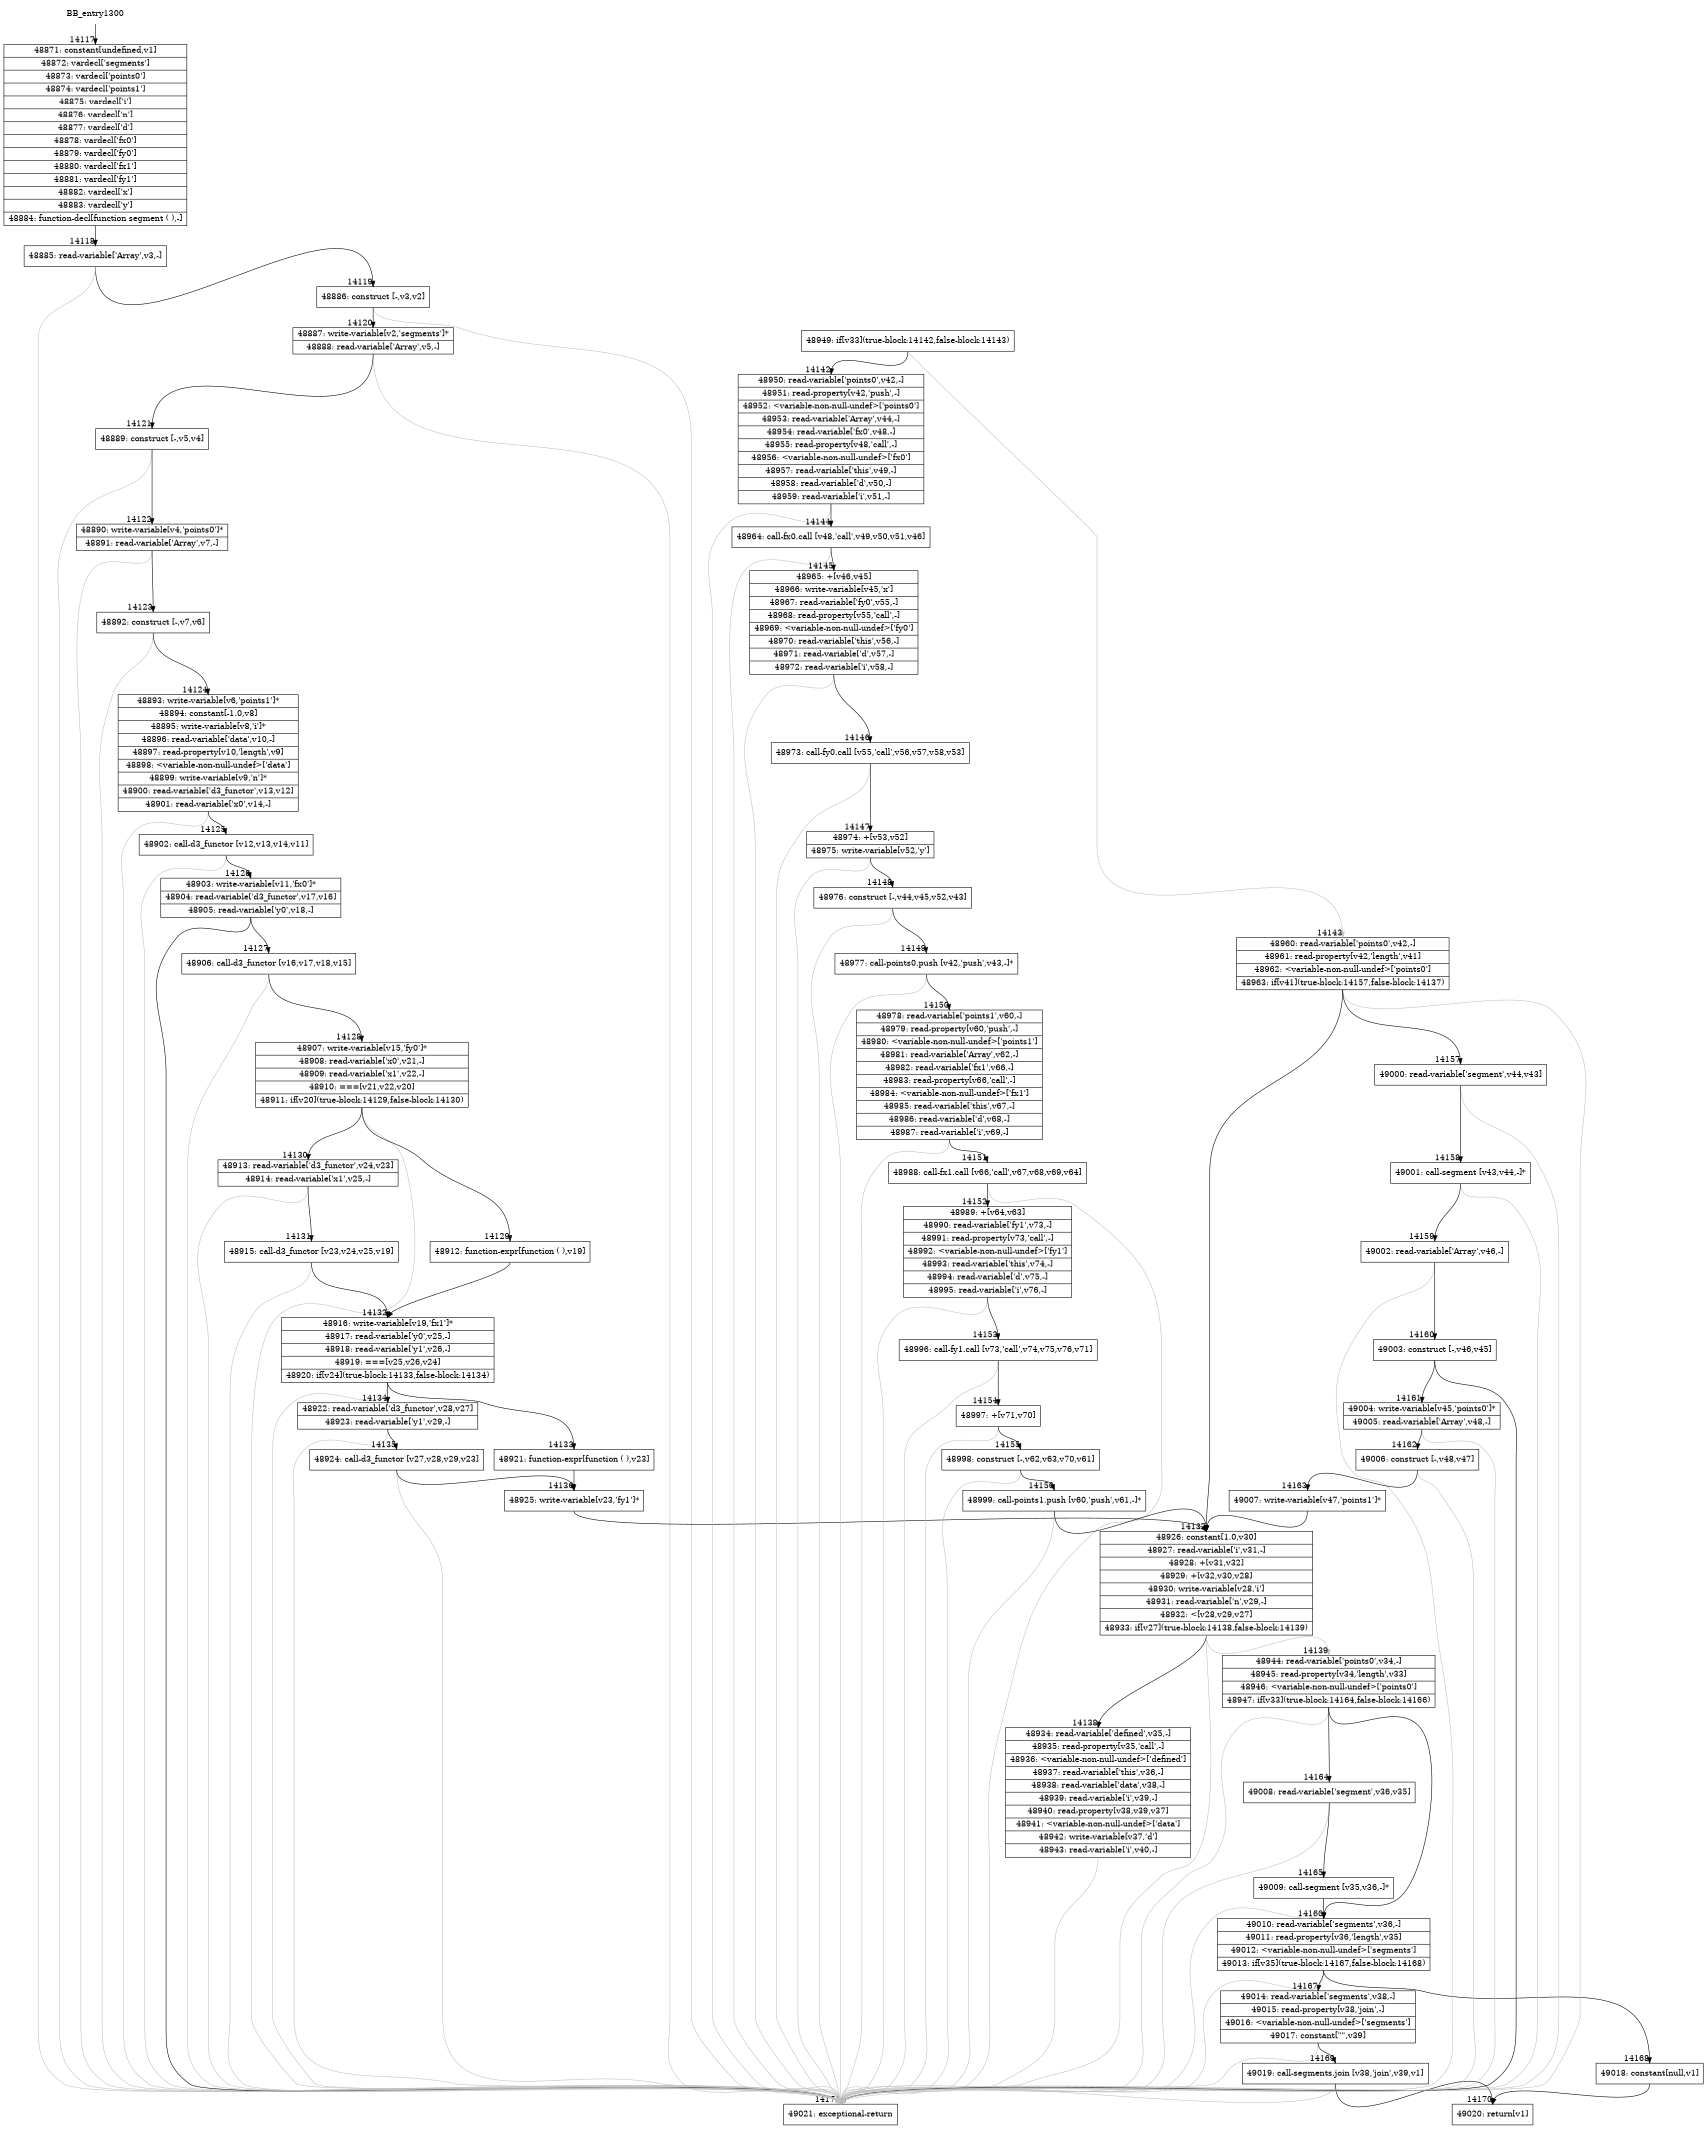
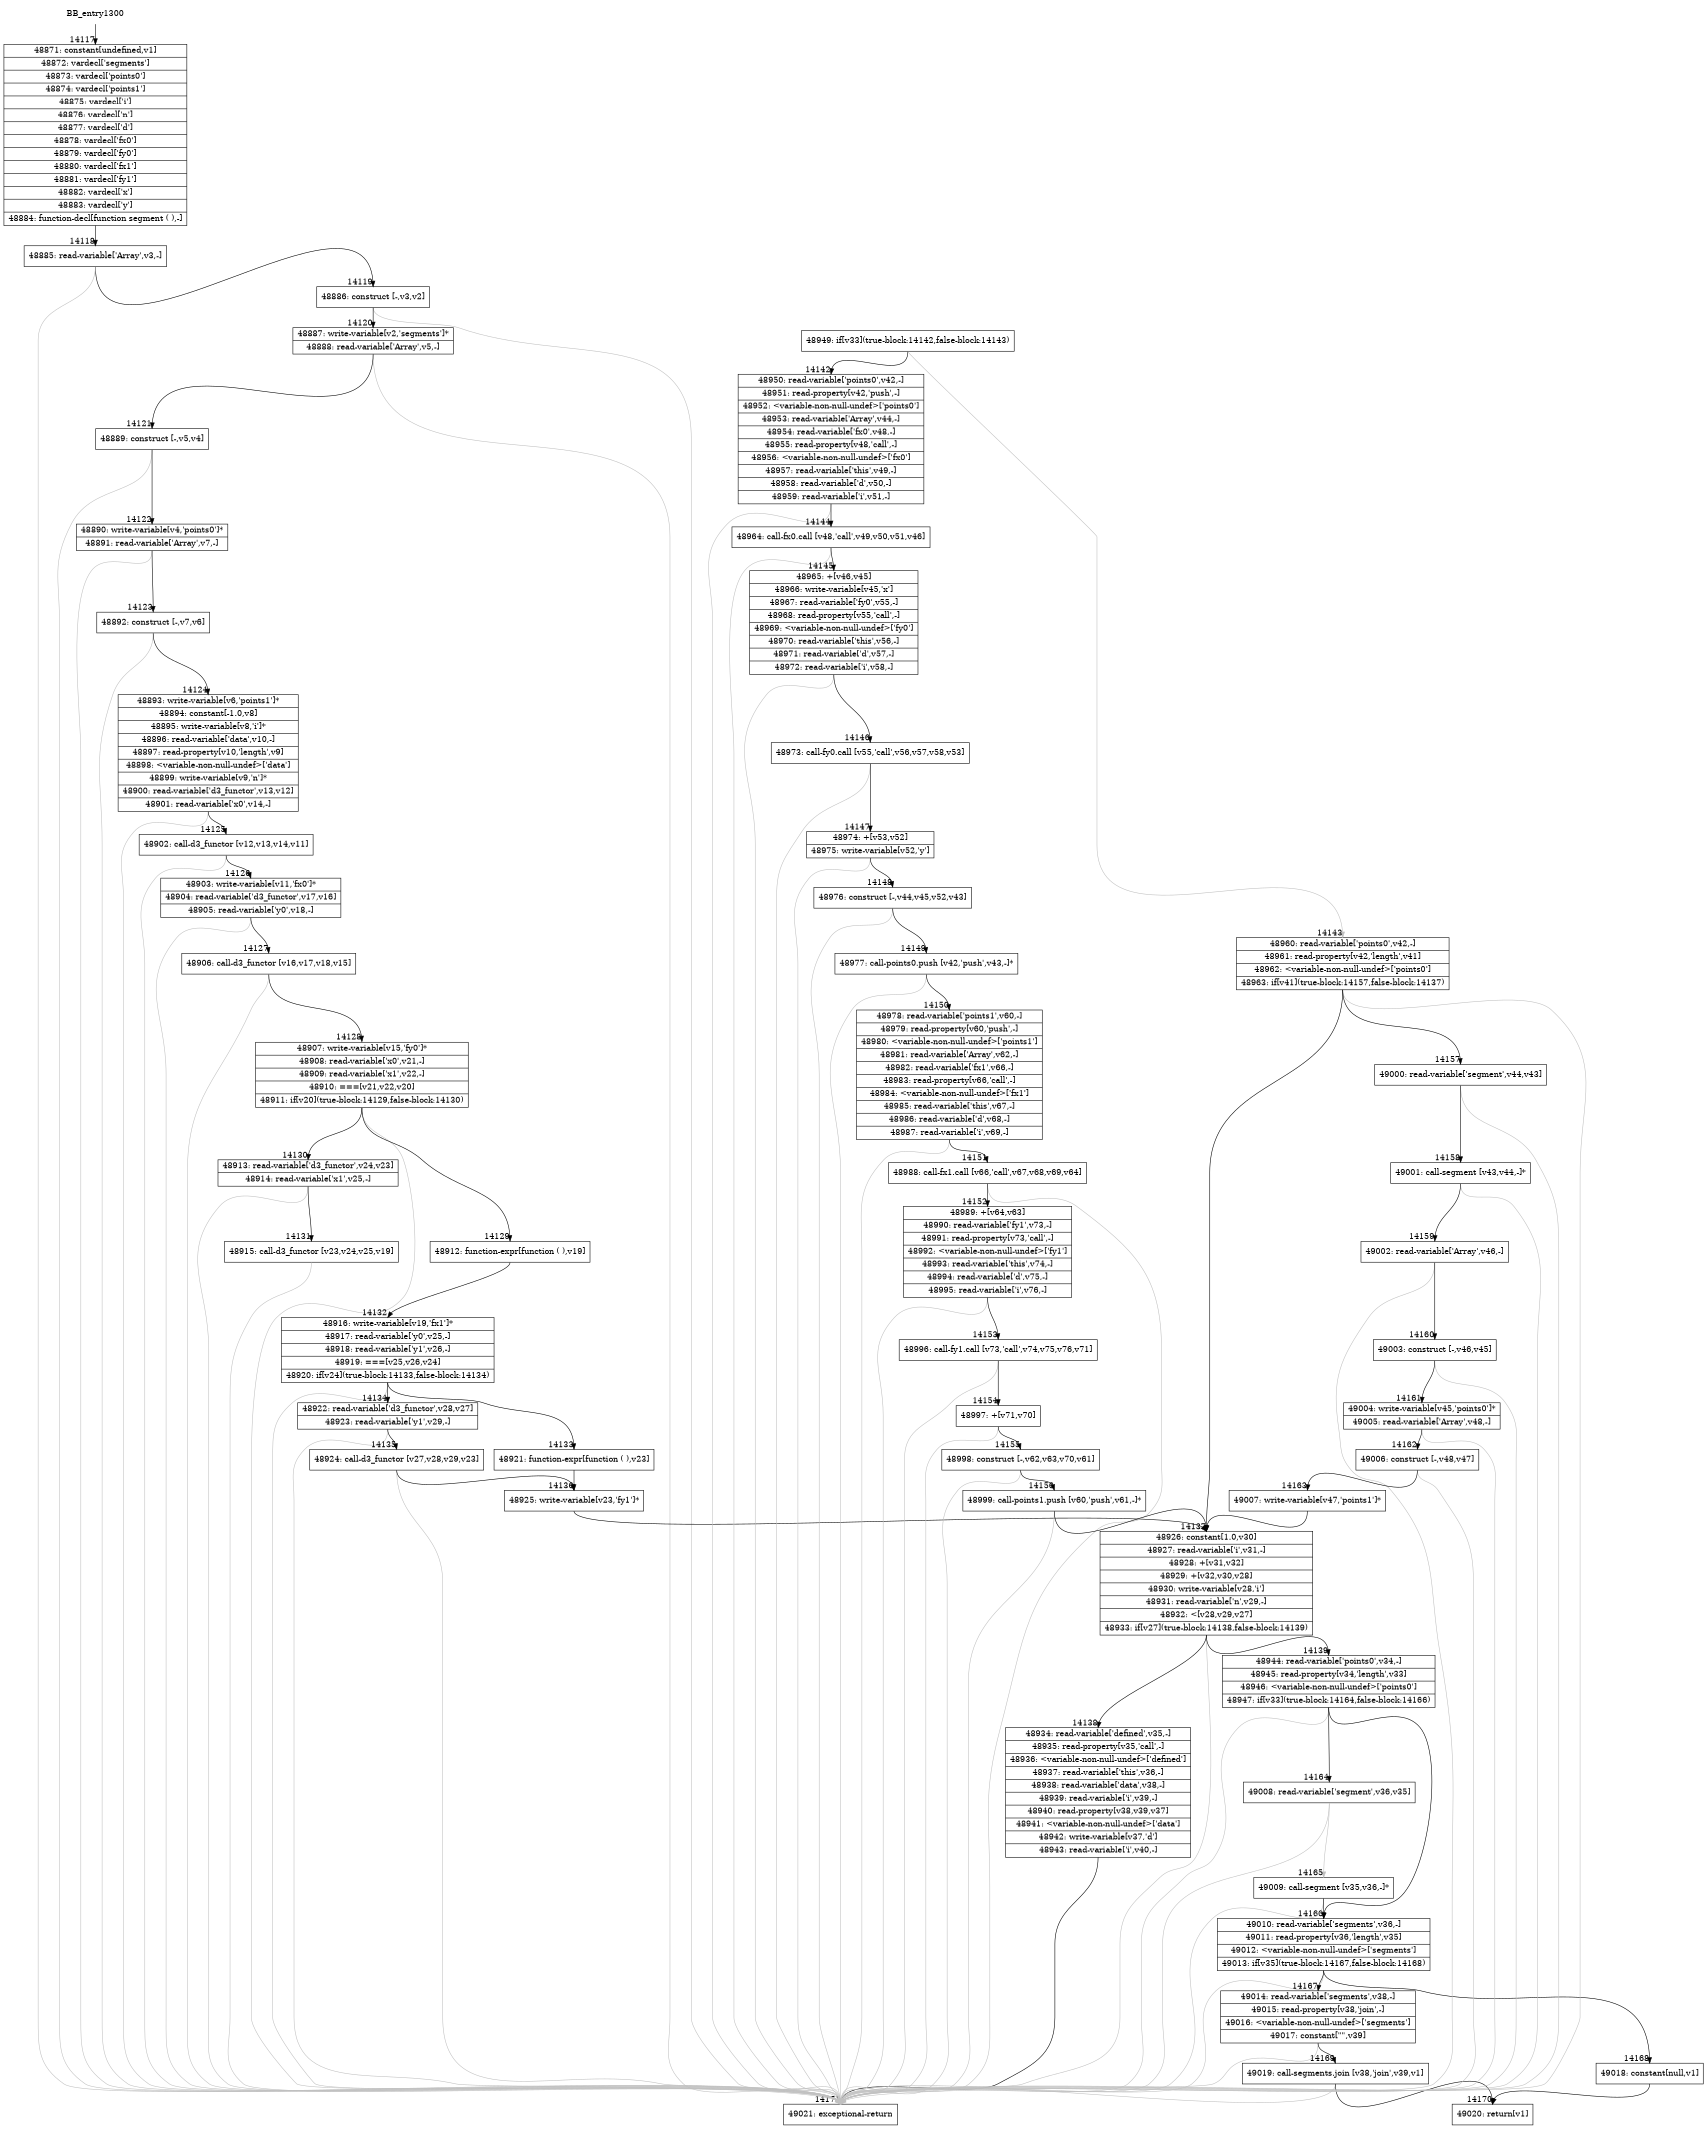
edge "48915: call-d3_functor [v23,v24,v25,v19]" -> "48916: write-variable[v19,'fx1']*": removed
edge "48926: constant[1.0,v30]" -> "48944: read-variable['points0',v34,-]": color gray -> black
edge "48903: write-variable[v11,'fx0']*" -> "49021: exceptional-return": color black -> gray
edge "49008: read-variable['segment',v36,v35]" -> "49009: call-segment [v35,v36,-]*": color black -> gray
edge "49003: construct [-,v46,v45]" -> "49021: exceptional-return": color black -> gray
edge "48934: read-variable['defined',v35,-]" -> "49021: exceptional-return": color gray -> black
